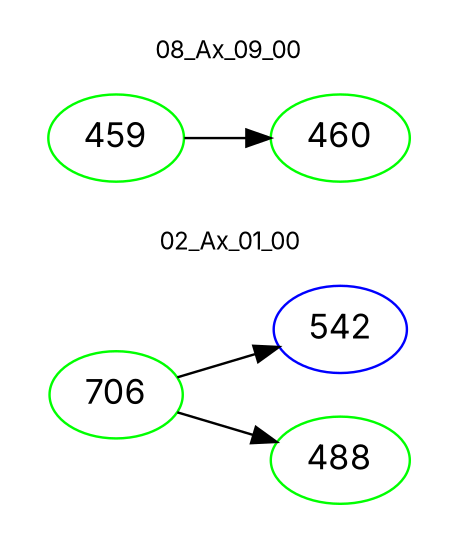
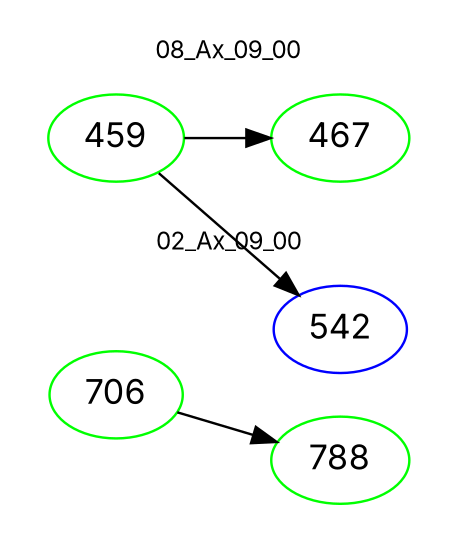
node "460": label "460" -> "467"
cluster "02_Ax_01_00": label "02_Ax_01_00" -> "02_Ax_09_00"
edge "706" -> "542": now "459" -> "542"
node "488": label "488" -> "788"
